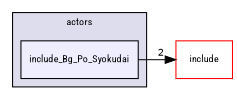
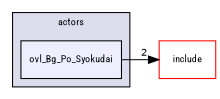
node "include_Bg_Po_Syokudai": label "include_Bg_Po_Syokudai" -> "ovl_Bg_Po_Syokudai"
